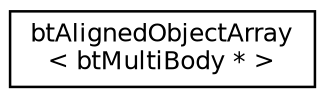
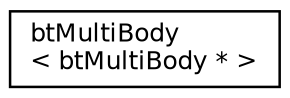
node "btAlignedObjectArray < btMultiBody * >": label "btAlignedObjectArray < btMultiBody * >" -> "btMultiBody < btMultiBody * >"
